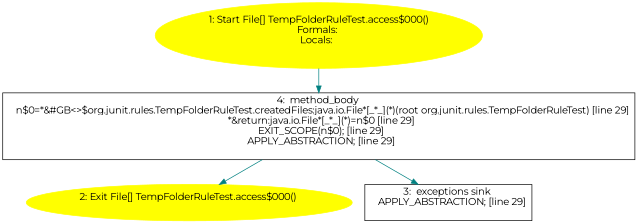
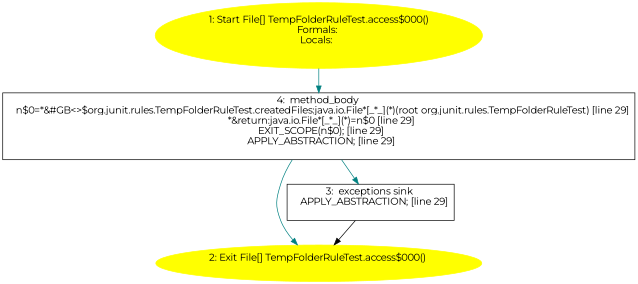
edge "3:  exceptions sink APPLY_ABSTRACTION; [line 29]" -> "2: Exit File[] TempFolderRuleTest.access$000()": added
